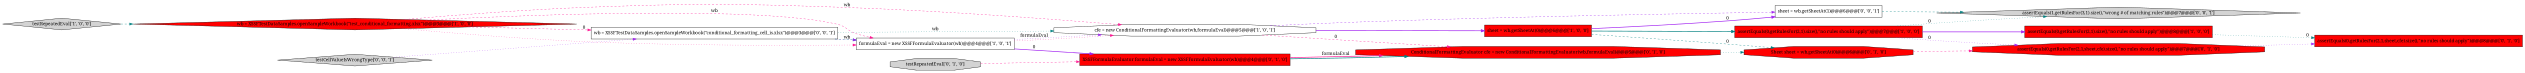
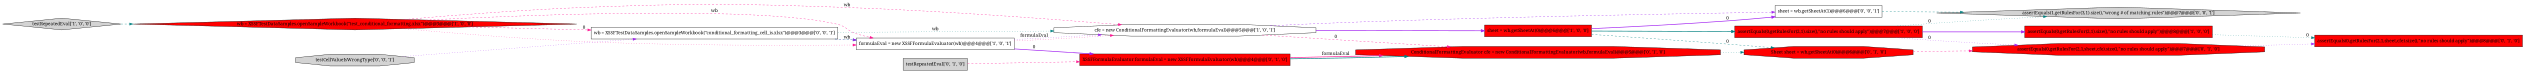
node "testCellValueIsWrongType['0', '0', '1']": shape diamond -> octagon
node "testRepeatedEval['0', '1', '0']": shape octagon -> box
